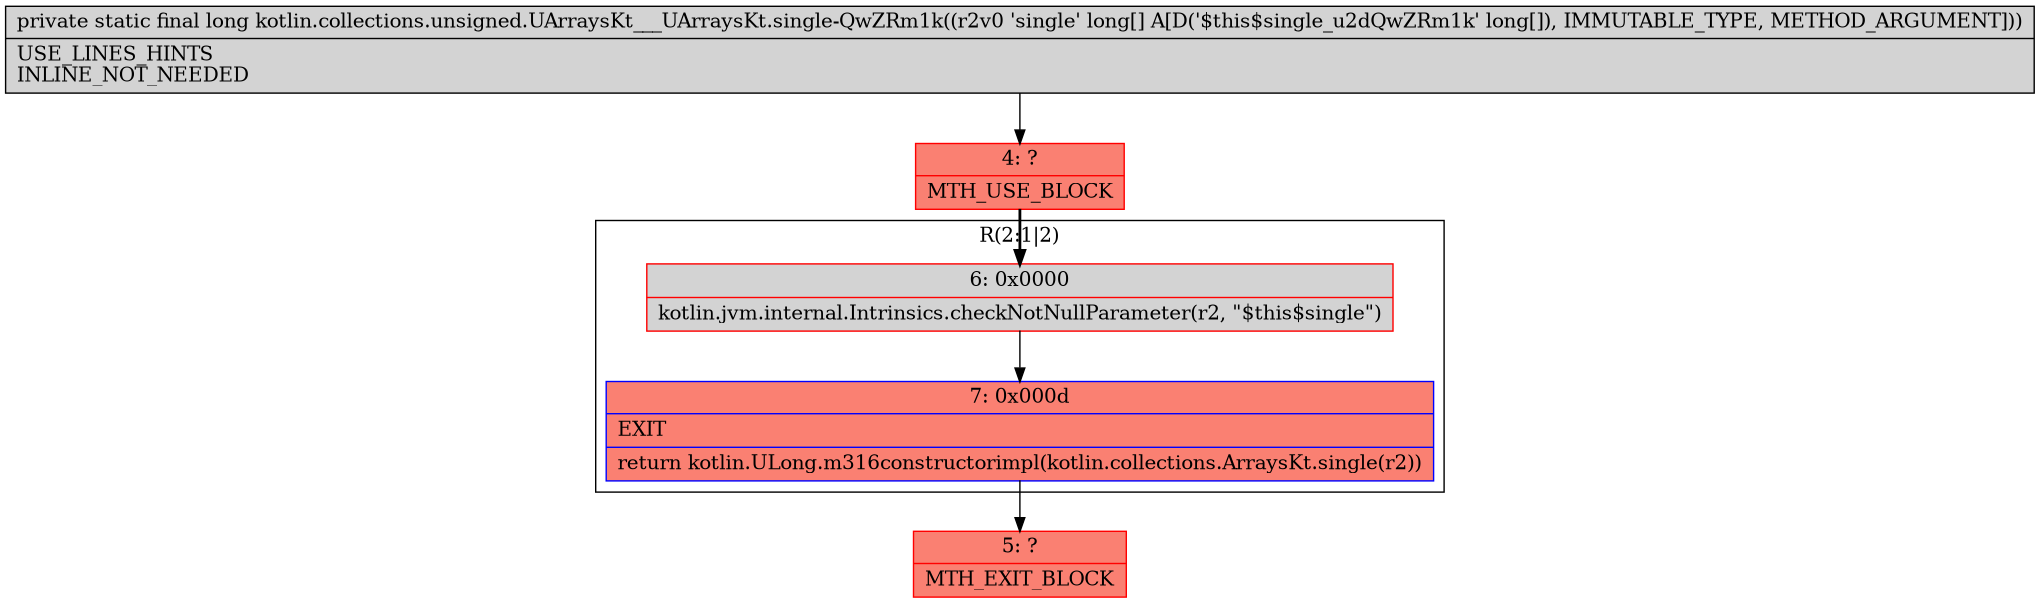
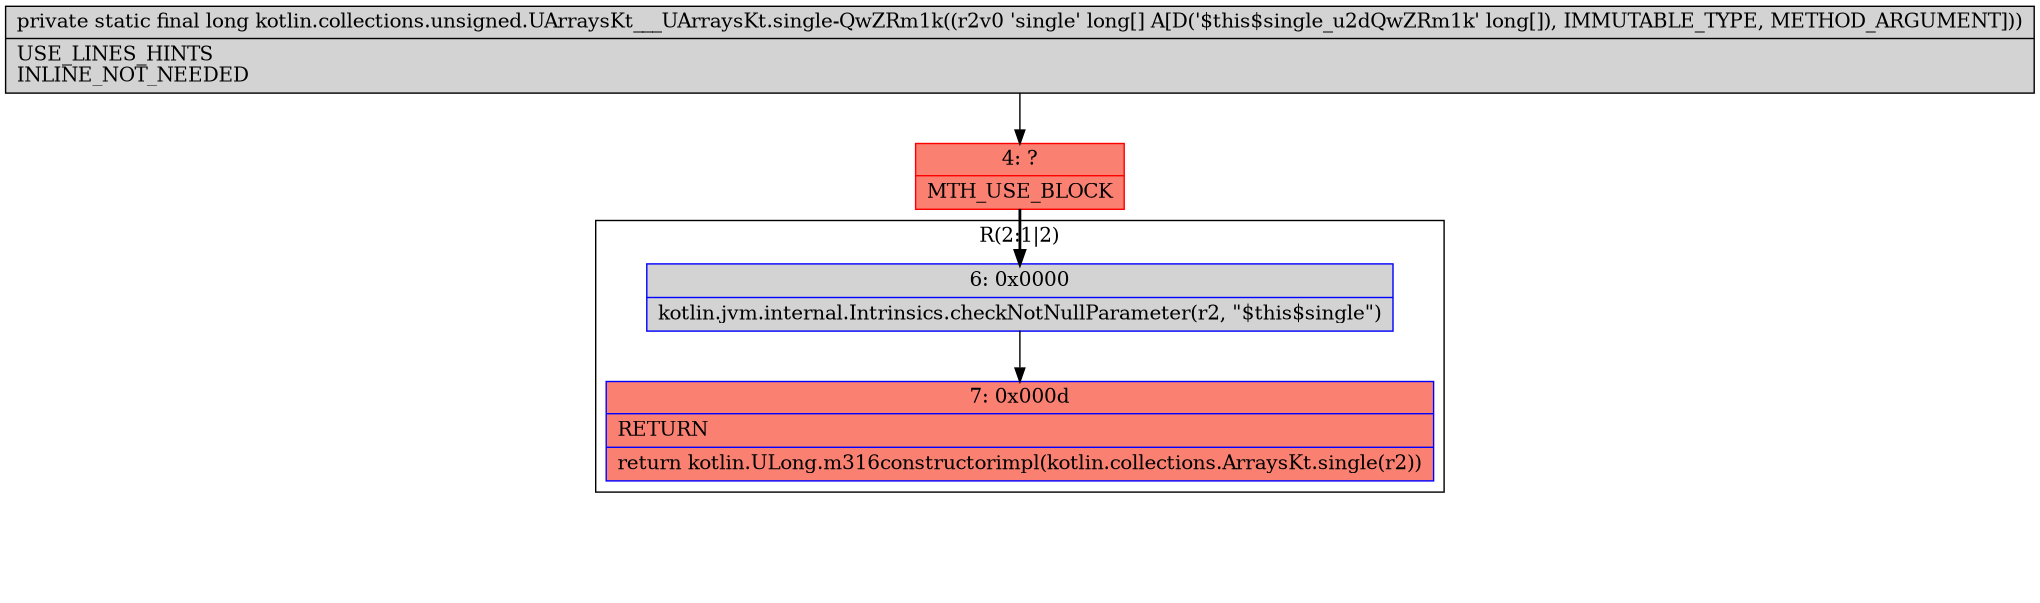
node "6: 0x0000": color red -> blue
node "7: 0x000d": text "EXIT" -> "RETURN"
node "5: ?": removed
